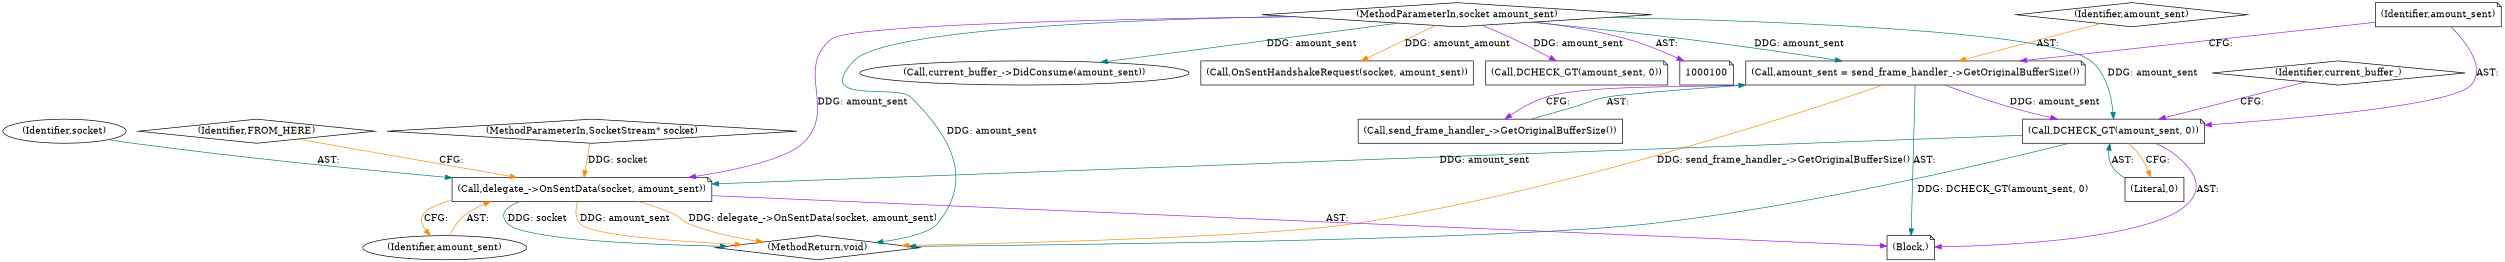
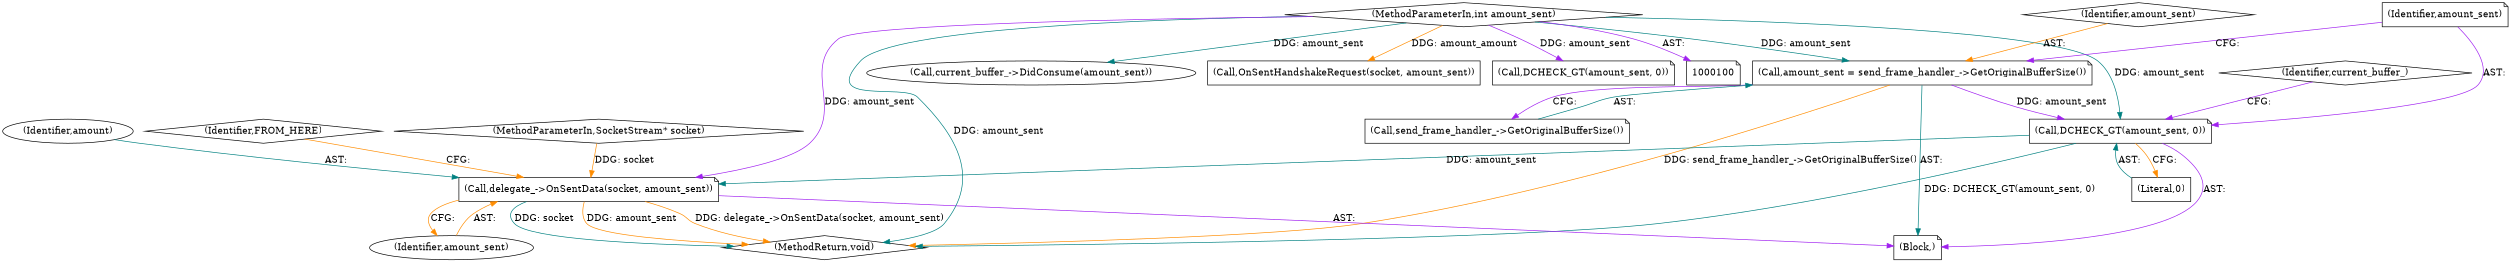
node "(MethodParameterIn,socket amount_sent)": label "(MethodParameterIn,socket amount_sent)" -> "(MethodParameterIn,int amount_sent)"
node "(Identifier,socket)": label "(Identifier,socket)" -> "(Identifier,amount)"
node "(Call,send_frame_handler_->GetOriginalBufferSize())": shape box -> note
